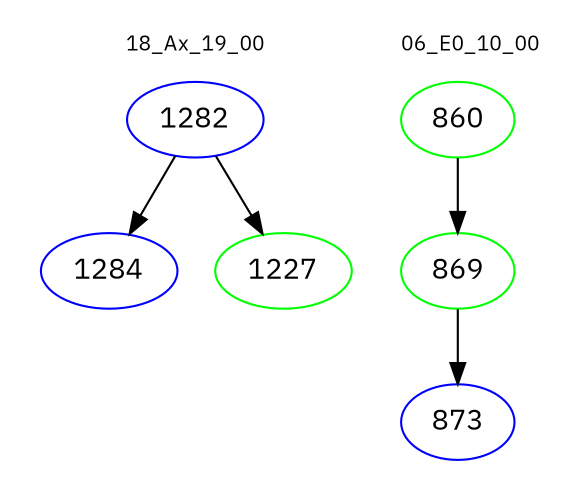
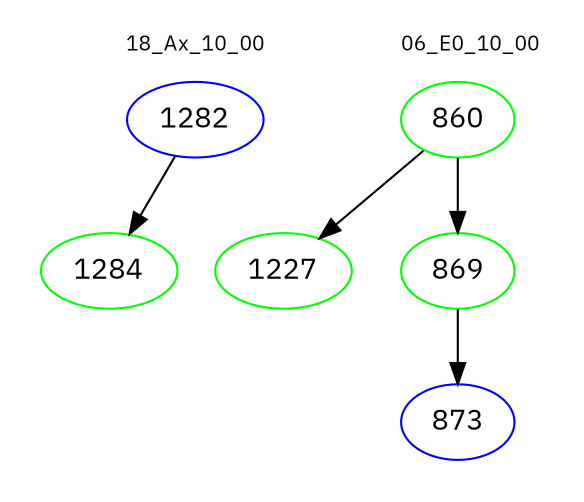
cluster "18_Ax_19_00": label "18_Ax_19_00" -> "18_Ax_10_00"
edge "1282" -> "1227": now "860" -> "1227"
node "1284": color blue -> green
